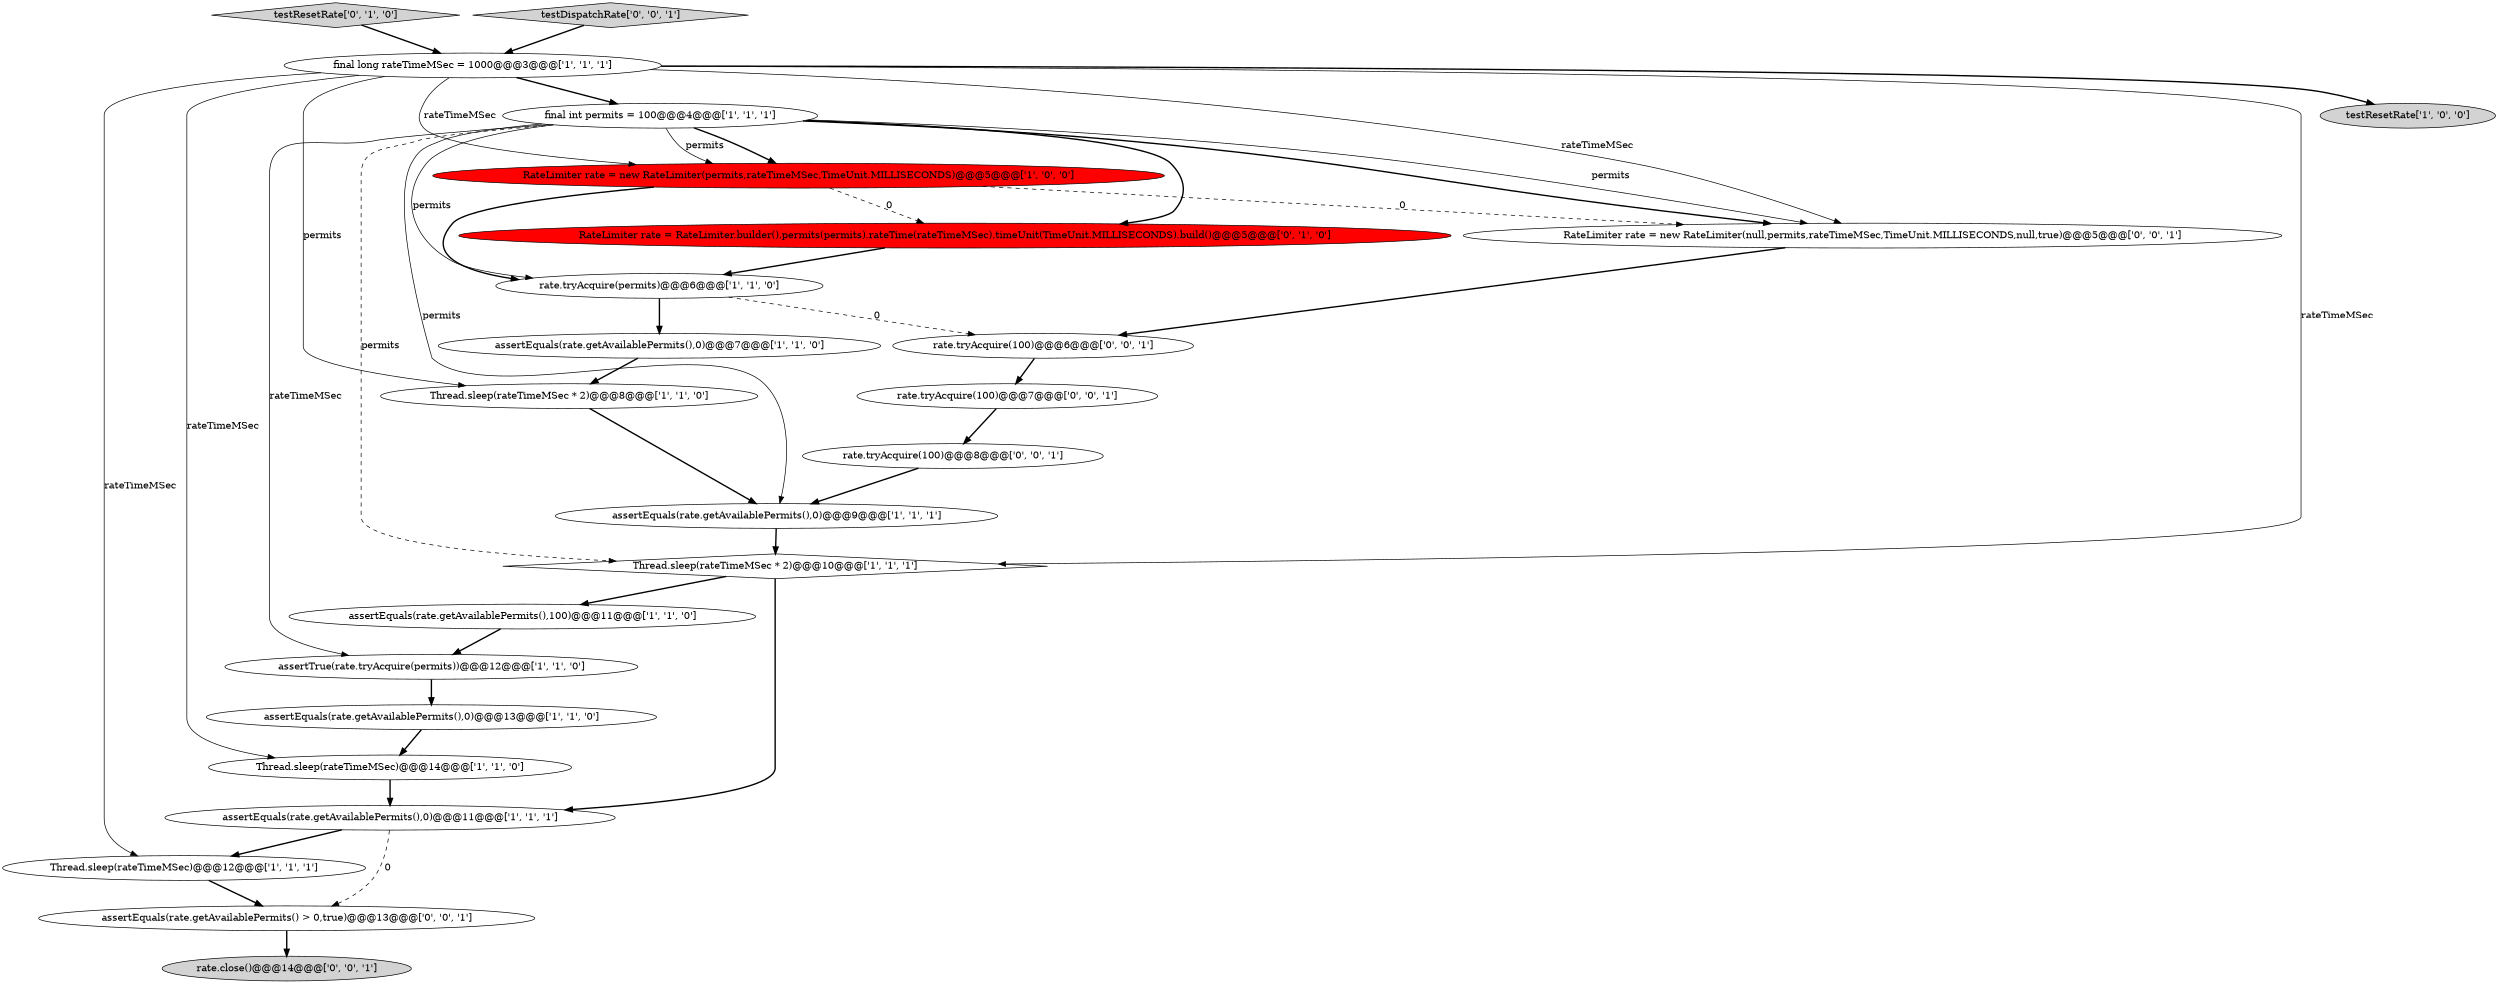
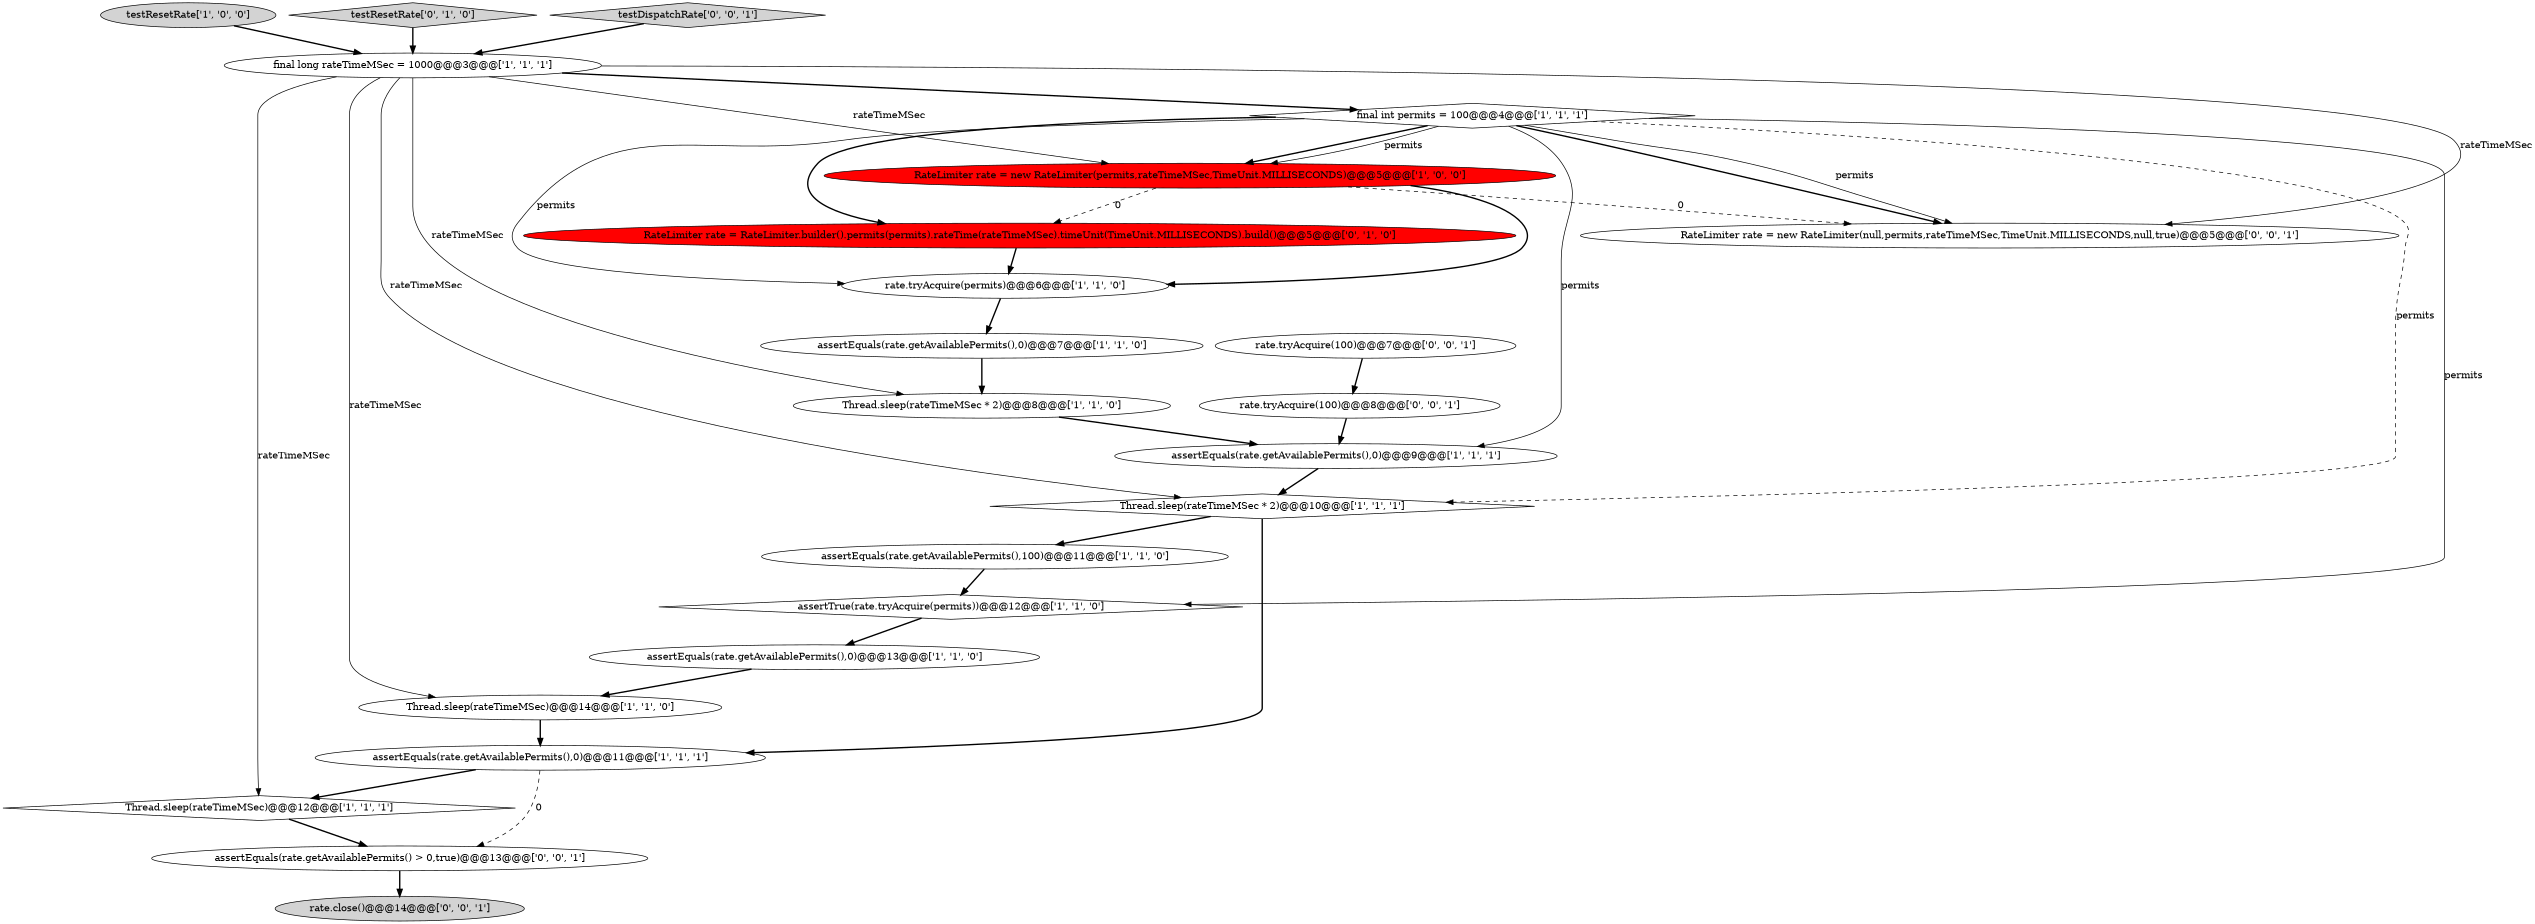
edge "final long rateTimeMSec = 1000@@@3@@@['1', '1', '1']" -> "testResetRate['1', '0', '0']": reversed
node "final int permits = 100@@@4@@@['1', '1', '1']": shape ellipse -> diamond
edge "final long rateTimeMSec = 1000@@@3@@@['1', '1', '1']" -> "Thread.sleep(rateTimeMSec * 2)@@@8@@@['1', '1', '0']": label "permits" -> "rateTimeMSec"
node "rate.tryAcquire(100)@@@6@@@['0', '0', '1']": removed
edge "final int permits = 100@@@4@@@['1', '1', '1']" -> "assertTrue(rate.tryAcquire(permits))@@@12@@@['1', '1', '0']": label "rateTimeMSec" -> "permits"
node "assertTrue(rate.tryAcquire(permits))@@@12@@@['1', '1', '0']": shape ellipse -> diamond
node "Thread.sleep(rateTimeMSec)@@@12@@@['1', '1', '1']": shape ellipse -> diamond
